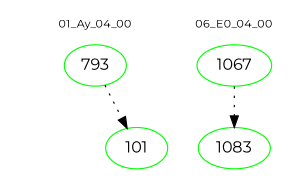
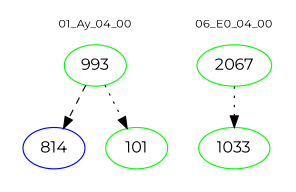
node "793": label "793" -> "993"
node "1067": label "1067" -> "2067"
node "814": added
node "1083": label "1083" -> "1033"
